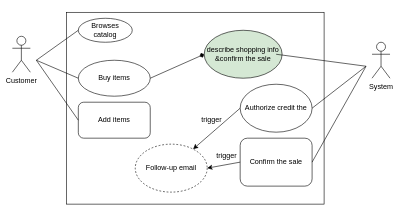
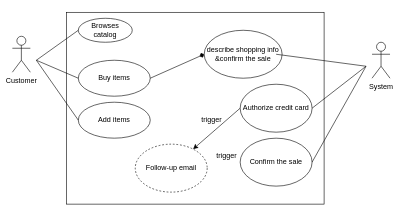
node "describe shopping info &confirm the sale": fillcolor #d5e8d4 -> #ffffff
node "Authorize credit the": label "Authorize credit the" -> "Authorize credit card"
node "Add items": shape rounded rectangle -> ellipse
node "Confirm the sale": shape rounded rectangle -> ellipse
edge "Confirm the sale" -> "Follow-up email": removed
